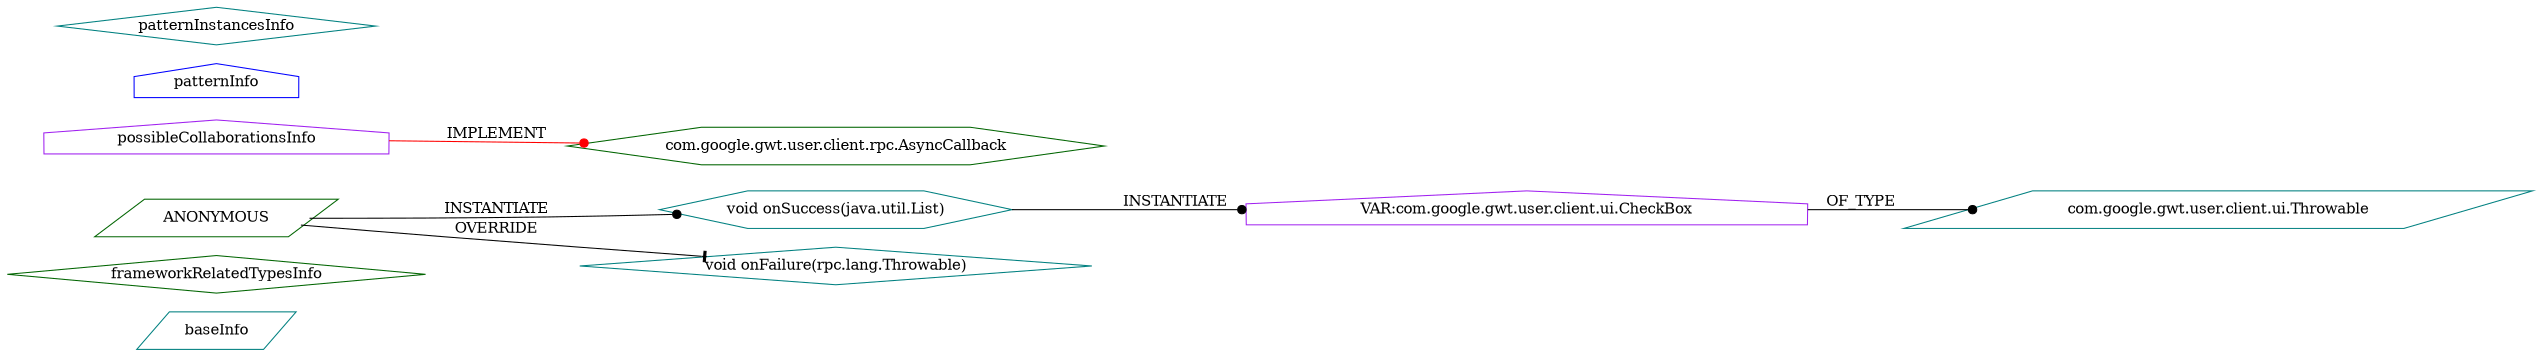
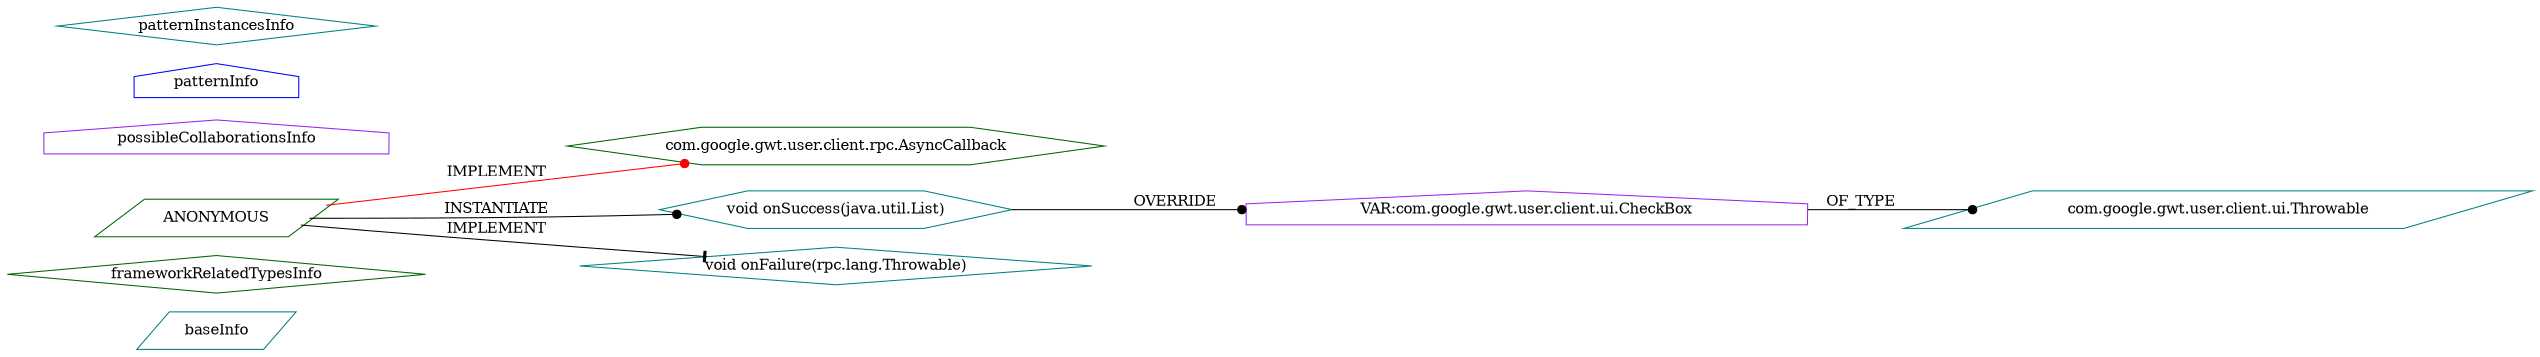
edge "possibleCollaborationsInfo" -> "com.google.gwt.user.client.rpc.AsyncCallback": now "ANONYMOUS" -> "com.google.gwt.user.client.rpc.AsyncCallback"
edge "void onSuccess(java.util.List)" -> "VAR:com.google.gwt.user.client.ui.CheckBox": label "INSTANTIATE" -> "OVERRIDE"
edge "ANONYMOUS" -> "void onFailure(rpc.lang.Throwable)": label "OVERRIDE" -> "IMPLEMENT"
